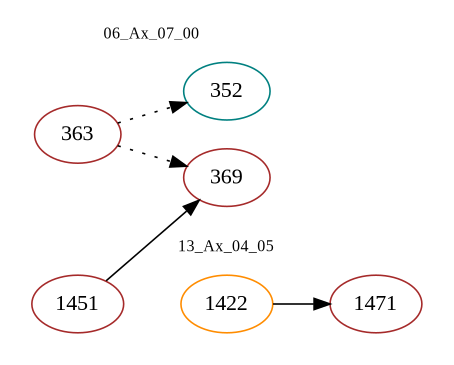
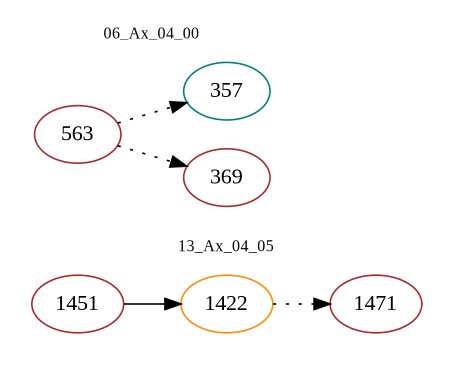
cluster "06_Ax_07_00": label "06_Ax_07_00" -> "06_Ax_04_00"
node "352": label "352" -> "357"
node "363": label "363" -> "563"
edge "1451" -> "369": now "1451" -> "1422"
edge "1422" -> "1471": style solid -> dotted
